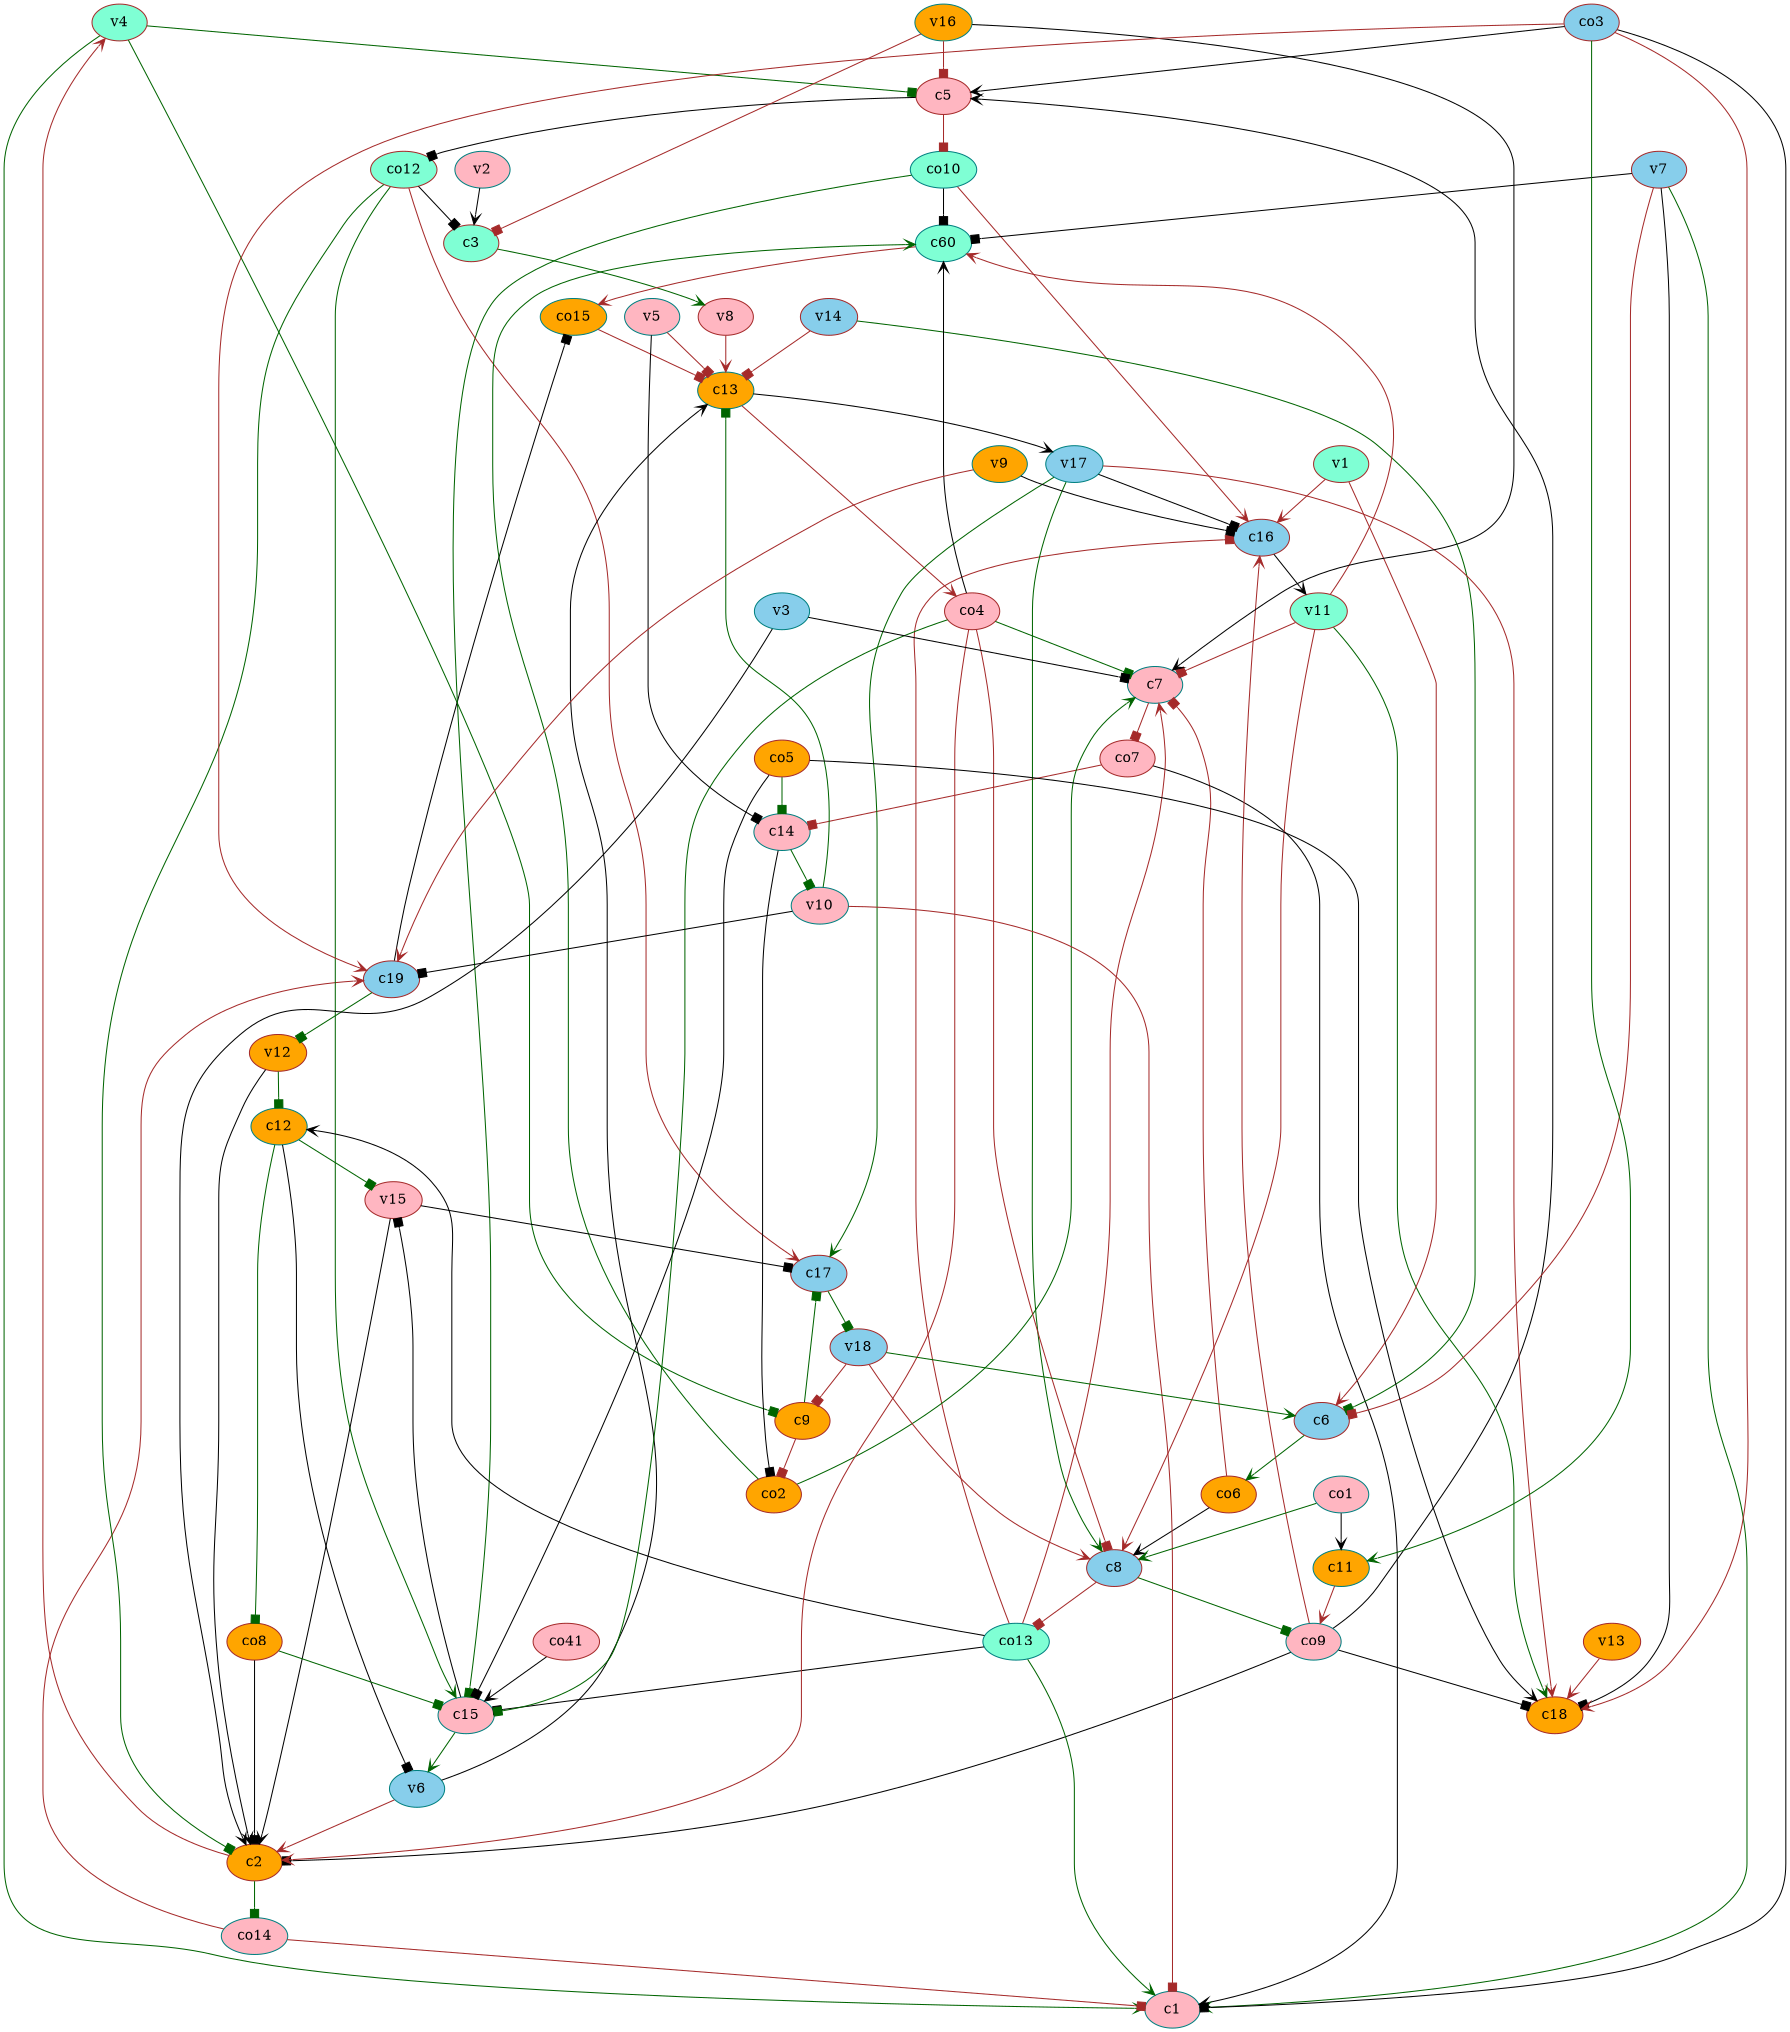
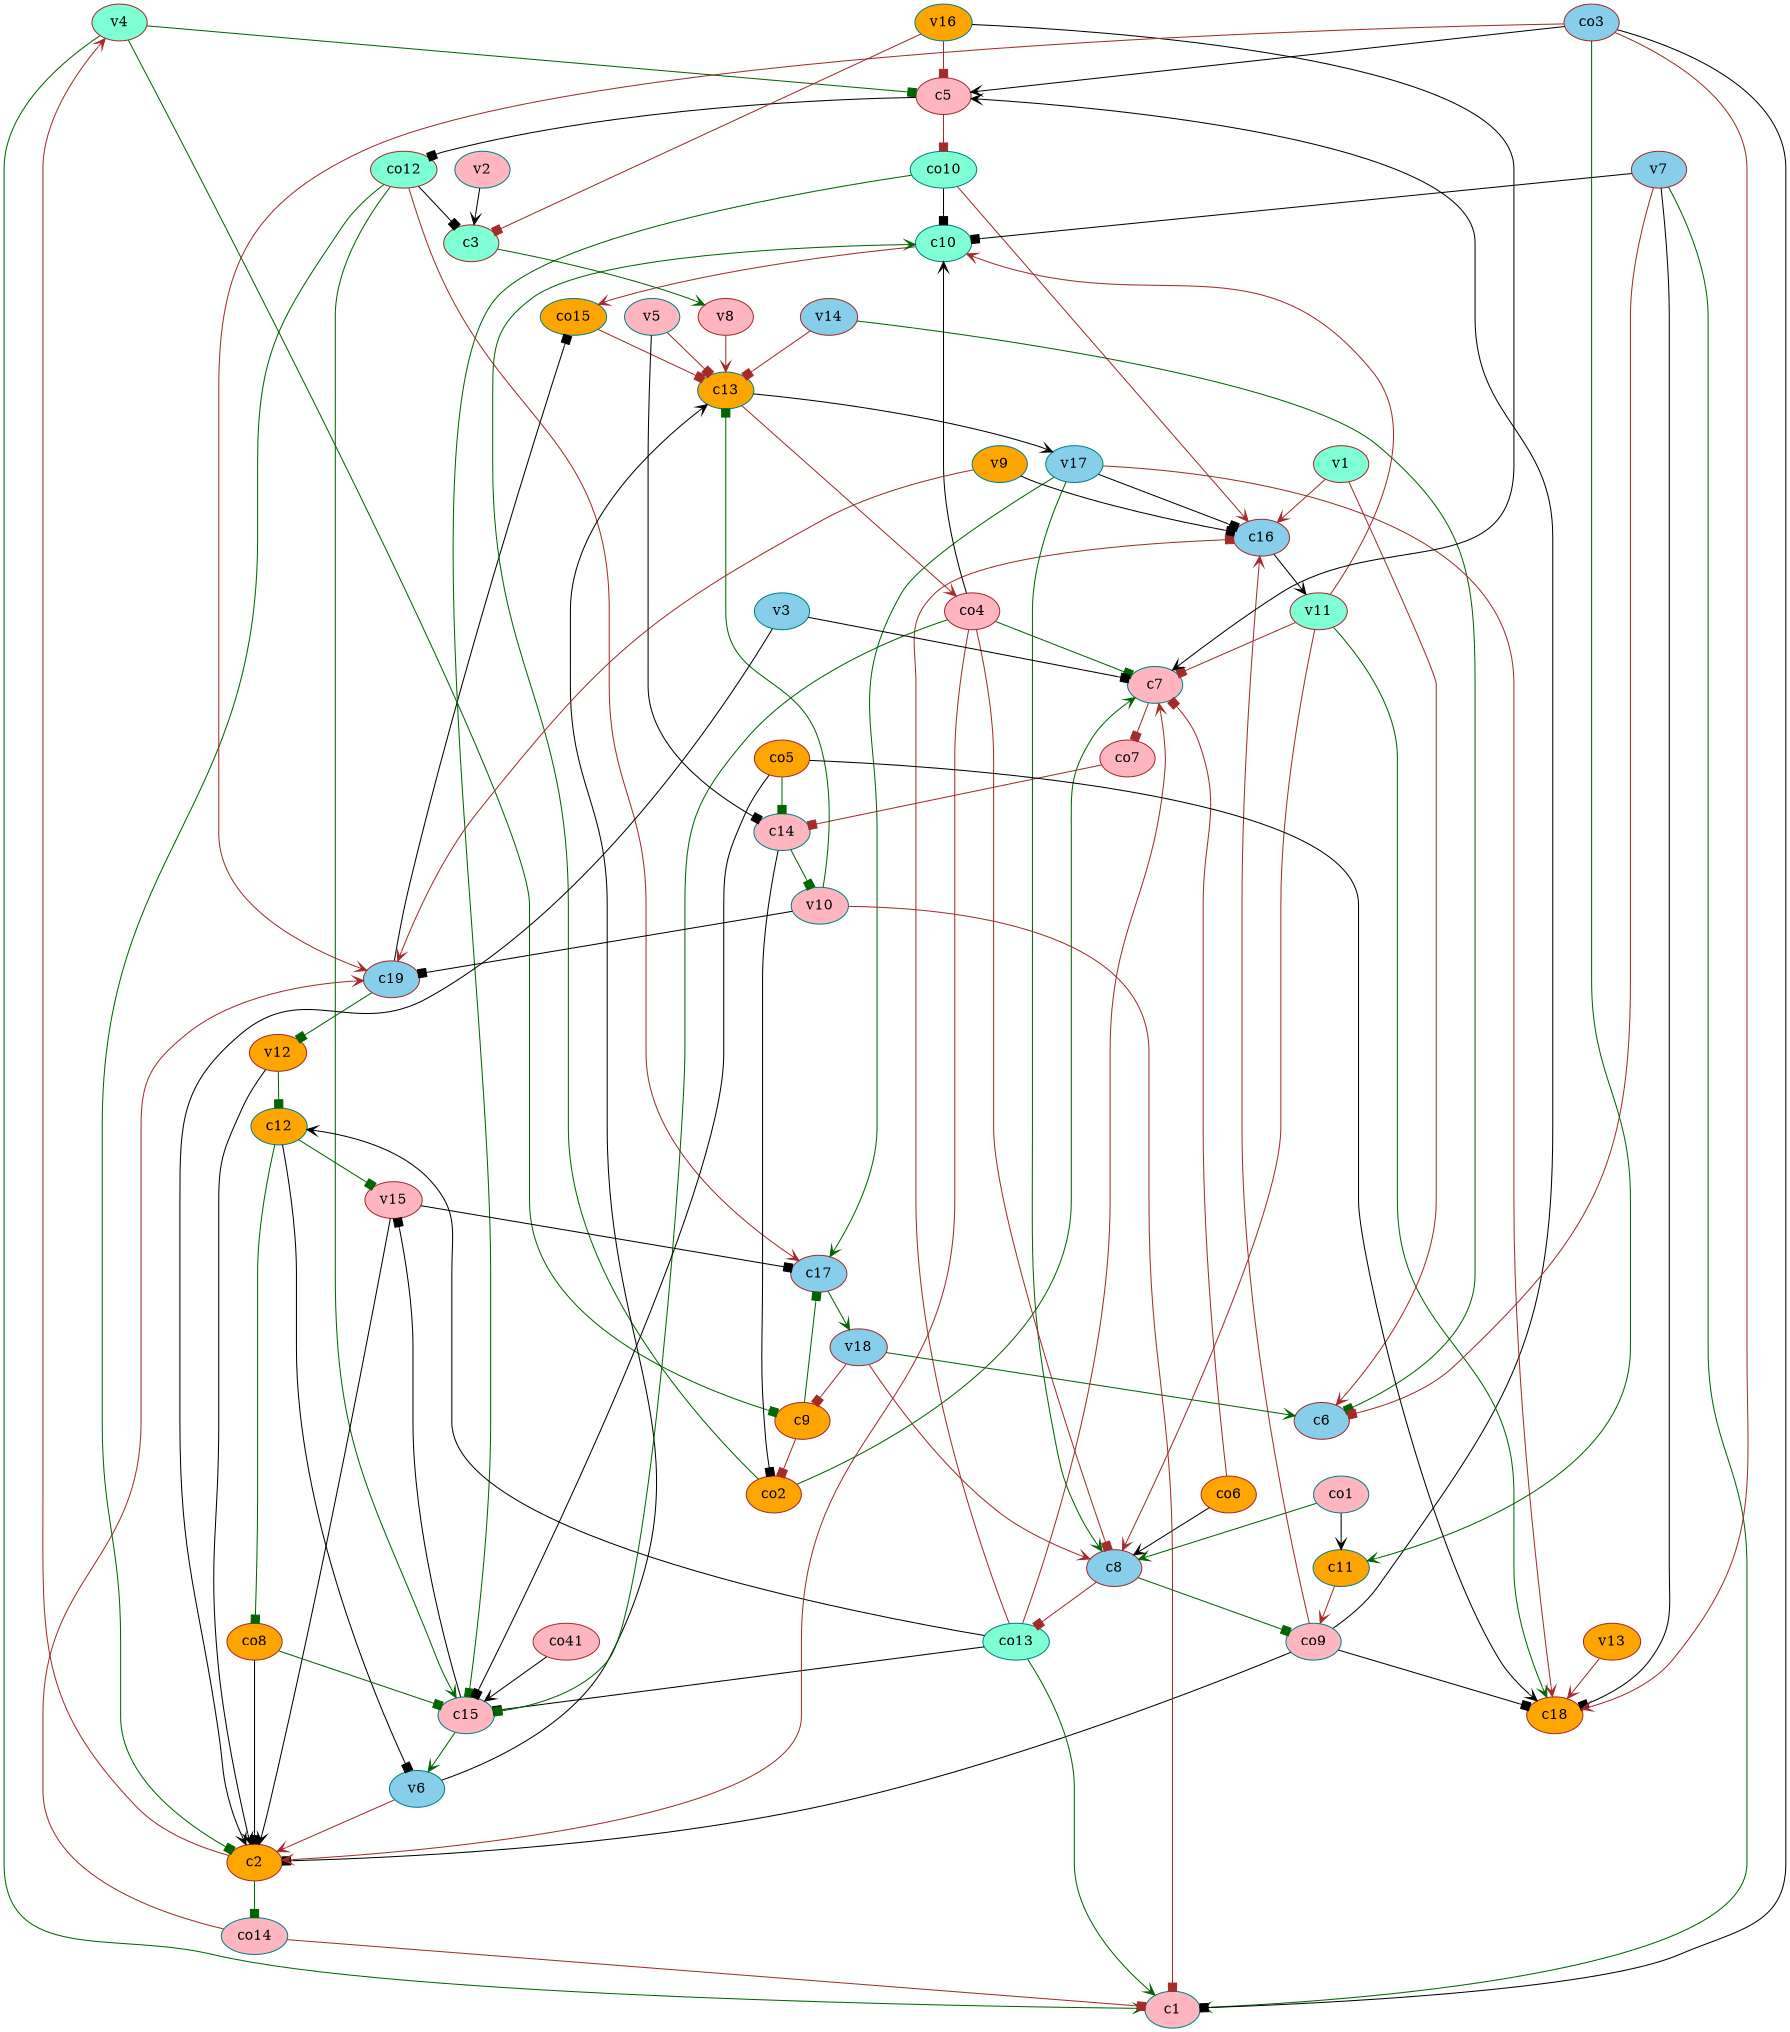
node "c60": label "c60" -> "c10"
edge "c17" -> "v18": arrowhead box -> vee
edge "co7" -> "c1": removed
edge "c6" -> "co6": removed
